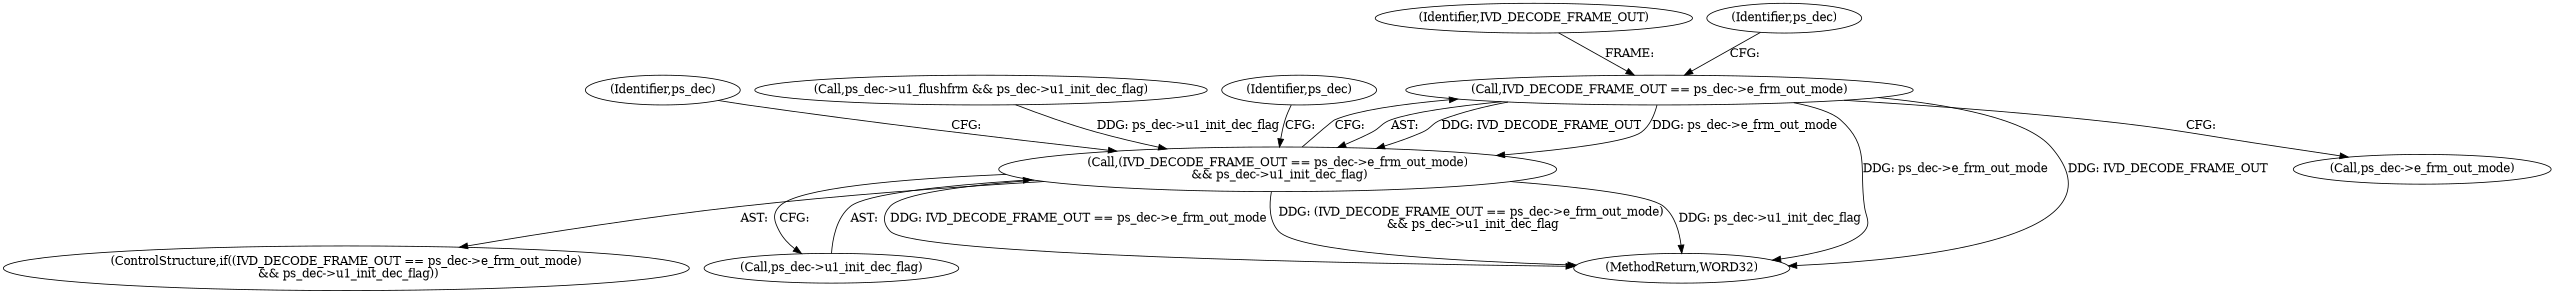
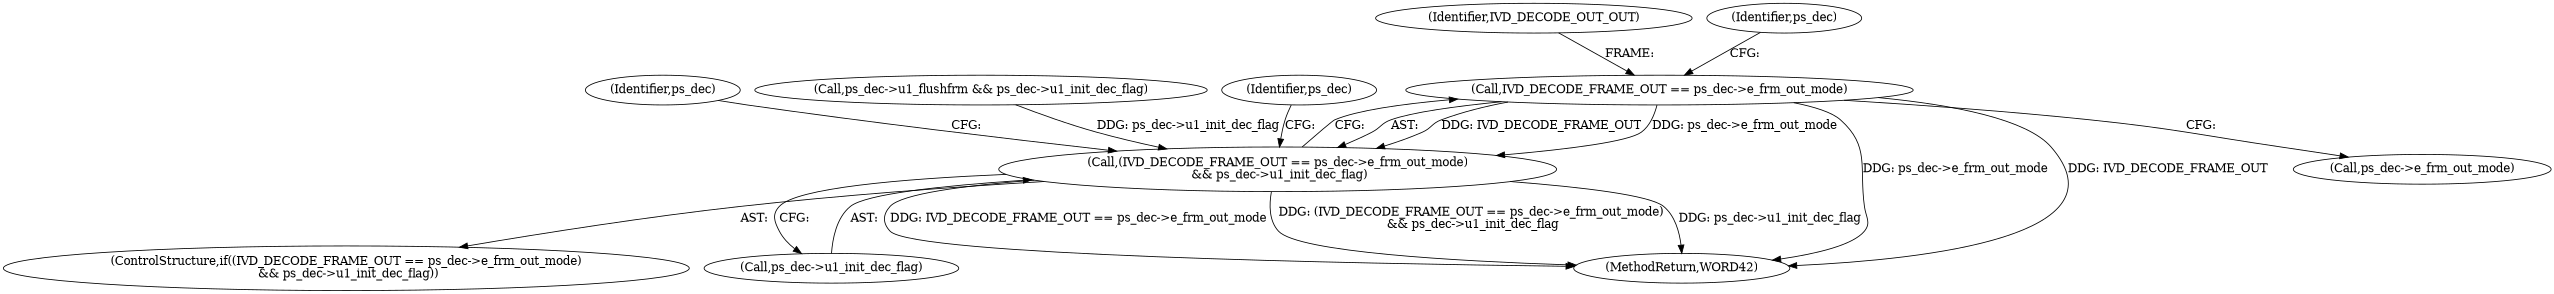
node "(Identifier,IVD_DECODE_FRAME_OUT)": label "(Identifier,IVD_DECODE_FRAME_OUT)" -> "(Identifier,IVD_DECODE_OUT_OUT)"
node "(MethodReturn,WORD32)": label "(MethodReturn,WORD32)" -> "(MethodReturn,WORD42)"
